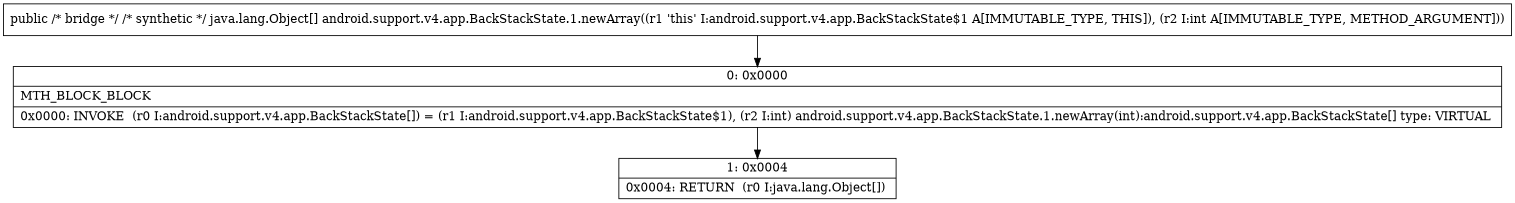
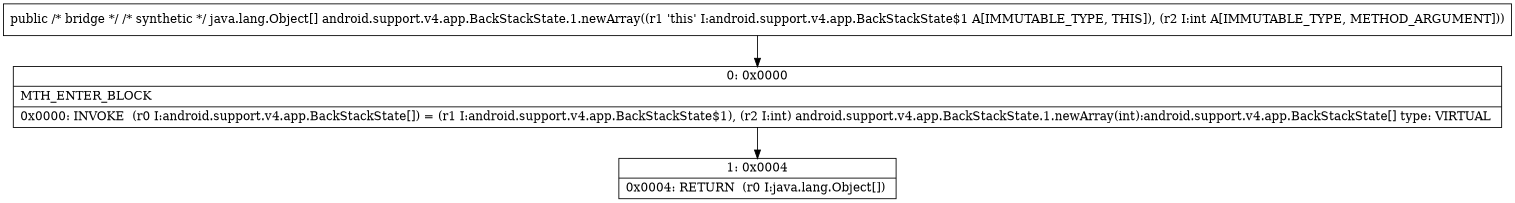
node "0: 0x0000": text "MTH_BLOCK_BLOCK" -> "MTH_ENTER_BLOCK"
